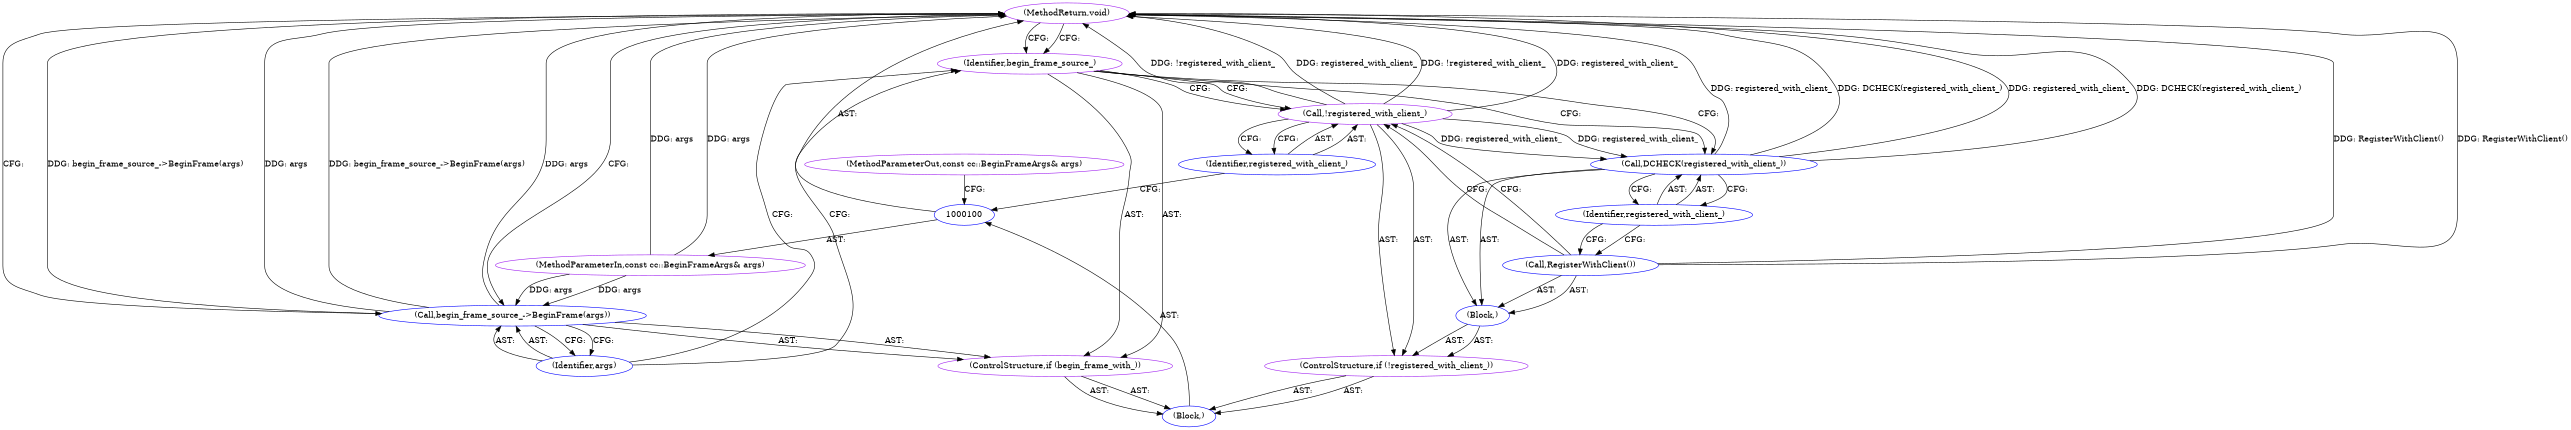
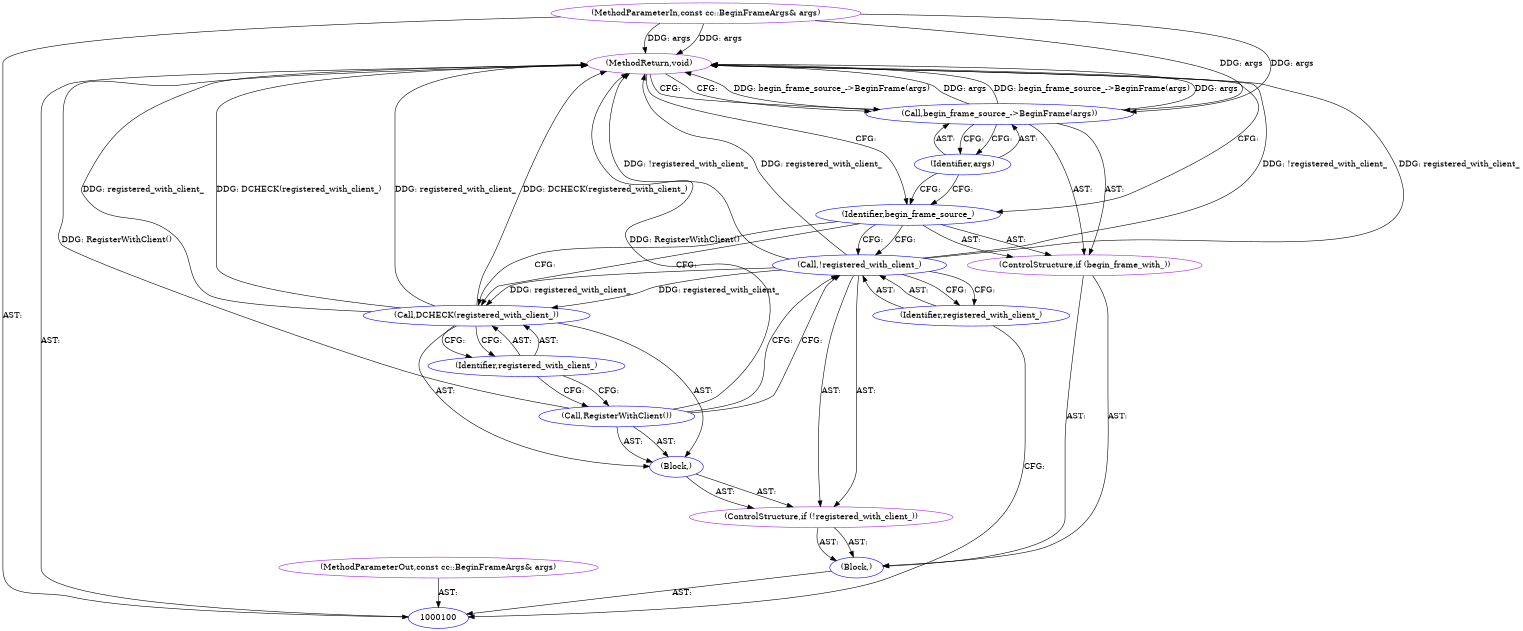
node "(Identifier,begin_frame_source_)": color purple -> blue
node "(Call,!registered_with_client_)": color purple -> blue
edge "(MethodParameterOut,const cc::BeginFrameArgs& args)" -> "1000100": label "CFG: " -> "AST: "
edge "1000100" -> "(MethodParameterIn,const cc::BeginFrameArgs& args)": reversed
